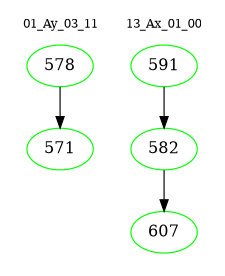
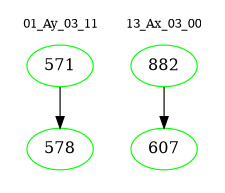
cluster "13_Ax_01_00": label "13_Ax_01_00" -> "13_Ax_03_00"
node "591": removed
edge "578" -> "571": reversed
node "582": label "582" -> "882"
